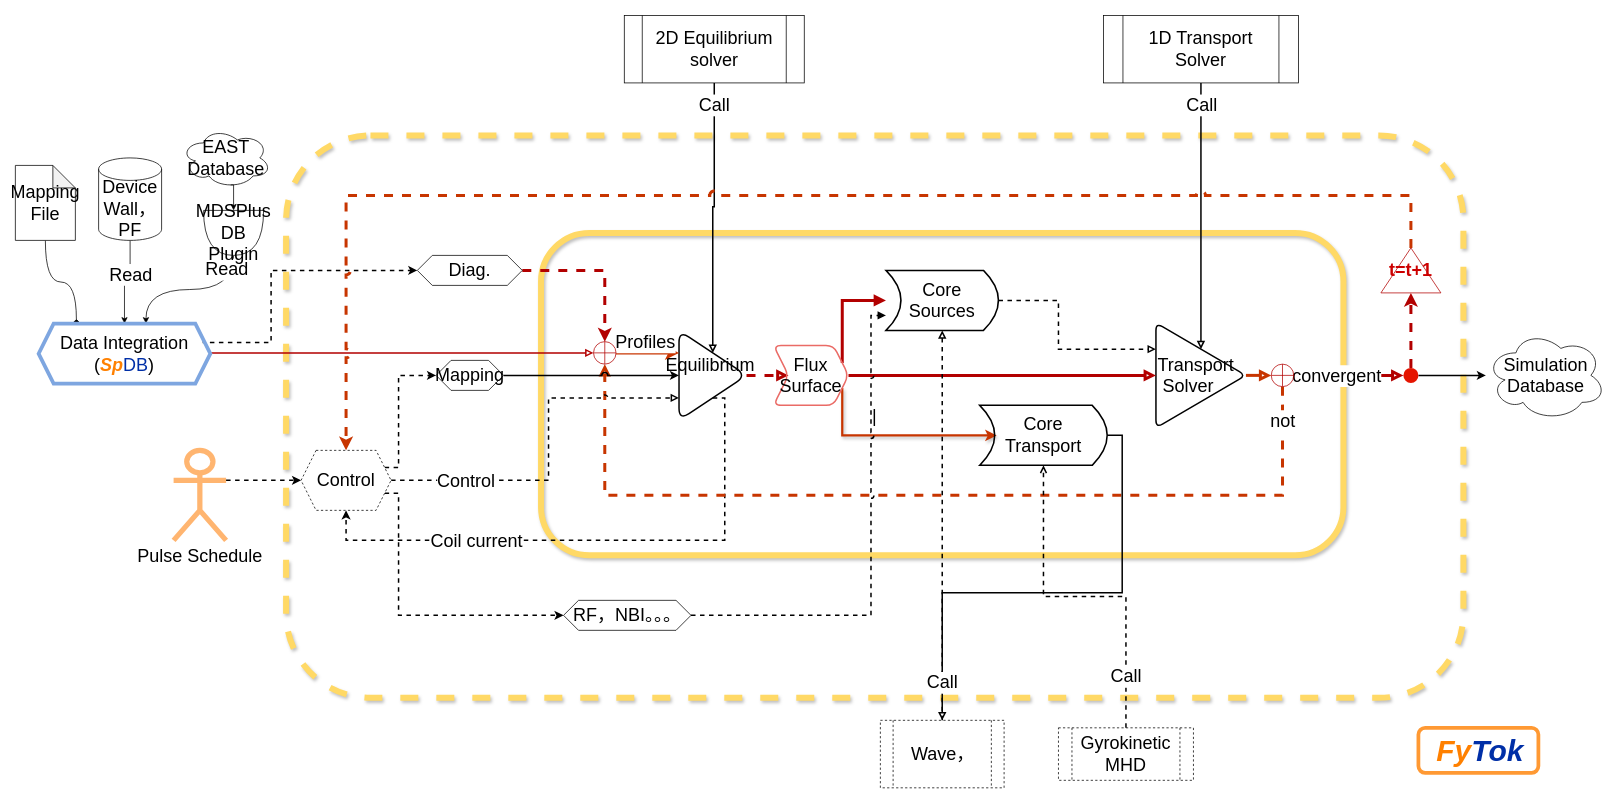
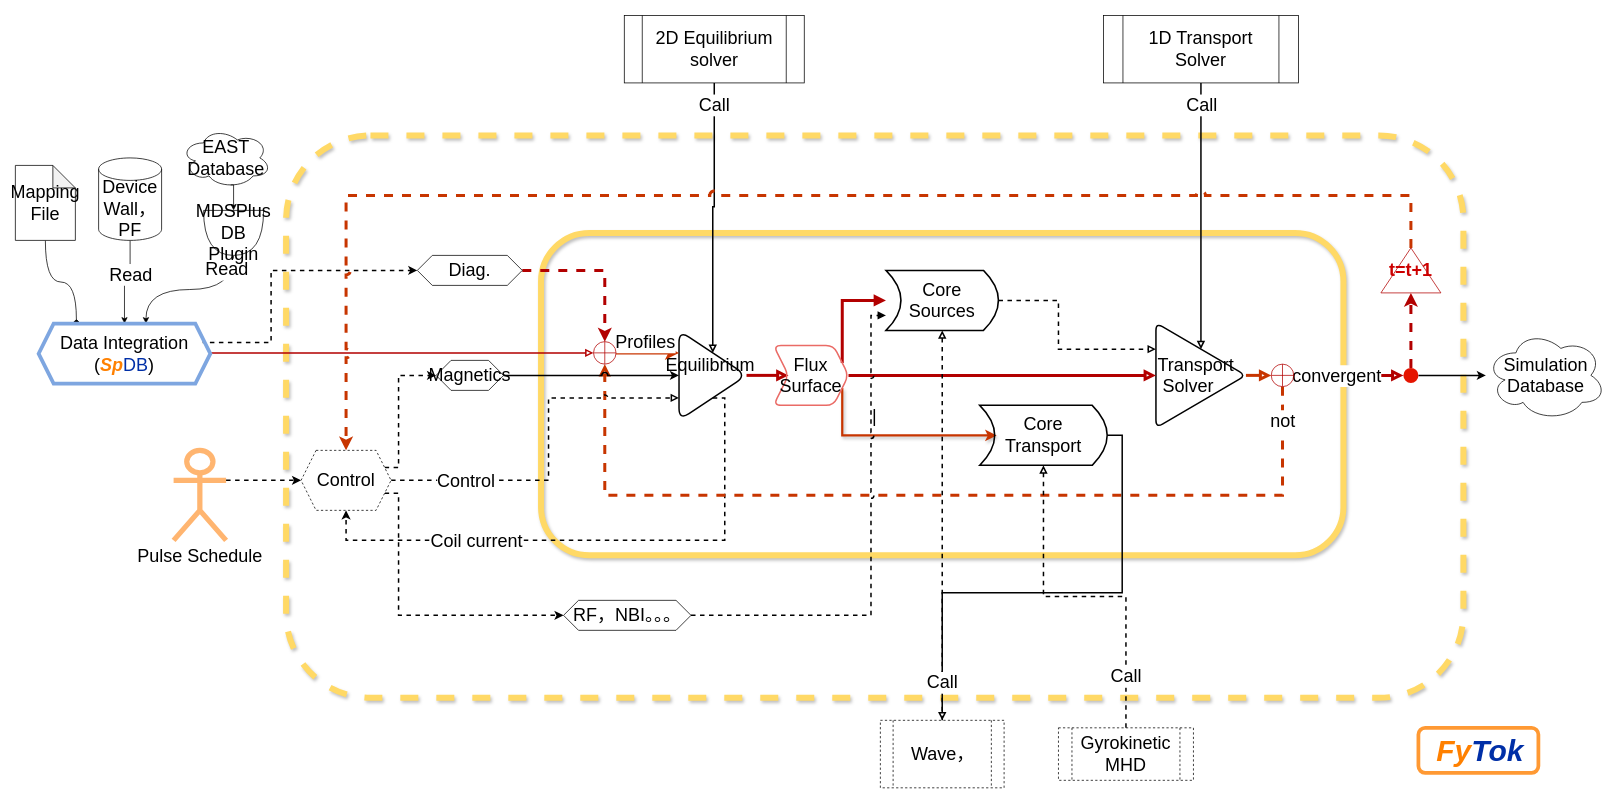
node "Mapping": label "Mapping" -> "Magnetics"
edge "Equilibrium" -> "FluxSurface": style dashed -> solid
edge "GyrokineticMHD" -> "CoreTransport": arrowhead open -> block
